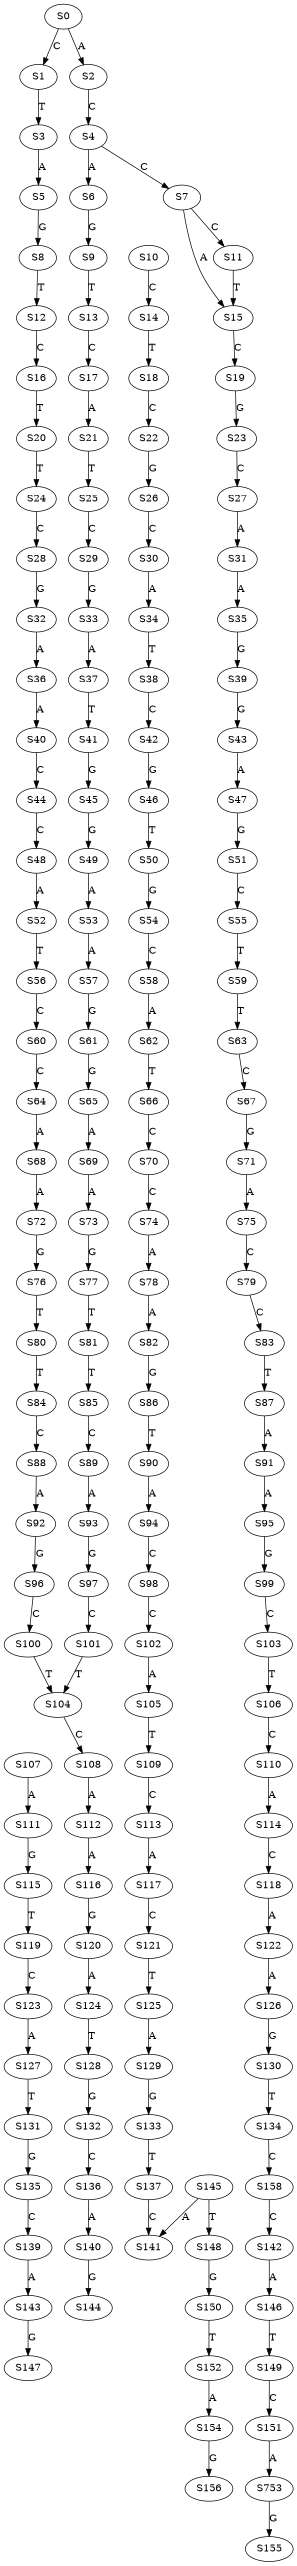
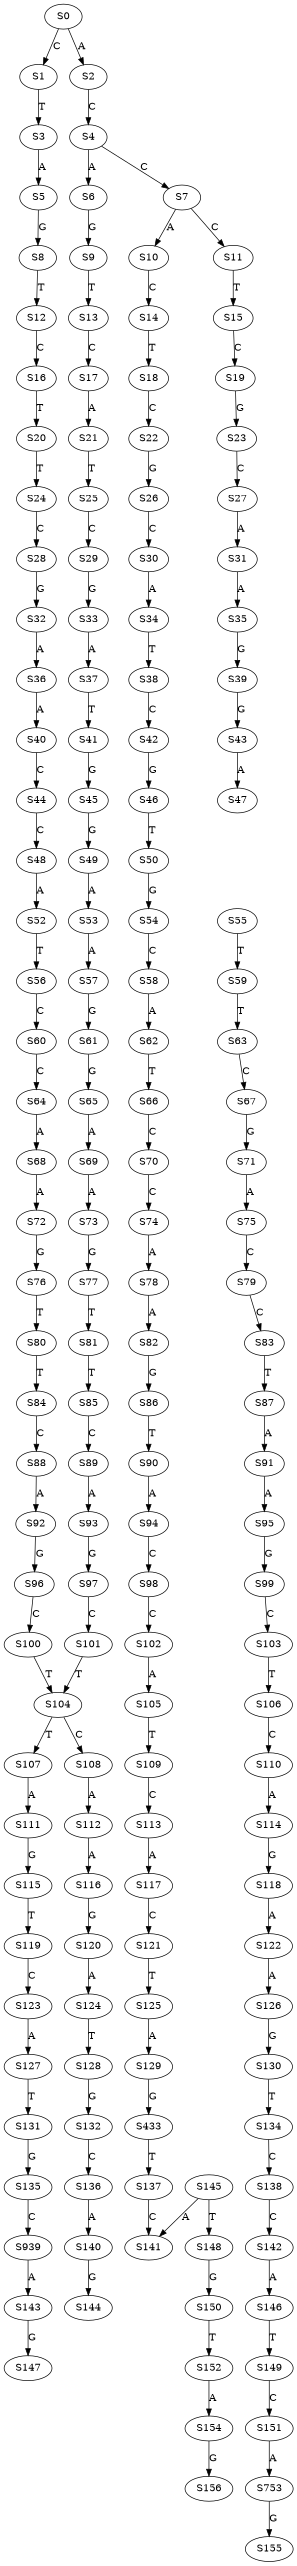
edge "S7" -> "S15": now "S7" -> "S10"
node "S51": removed
edge "S104" -> "S107": added, label "T"
edge "S114" -> "S118": label "C" -> "G"
node "S133": label "S133" -> "S433"
node "S158": label "S158" -> "S138"
node "S139": label "S139" -> "S939"
